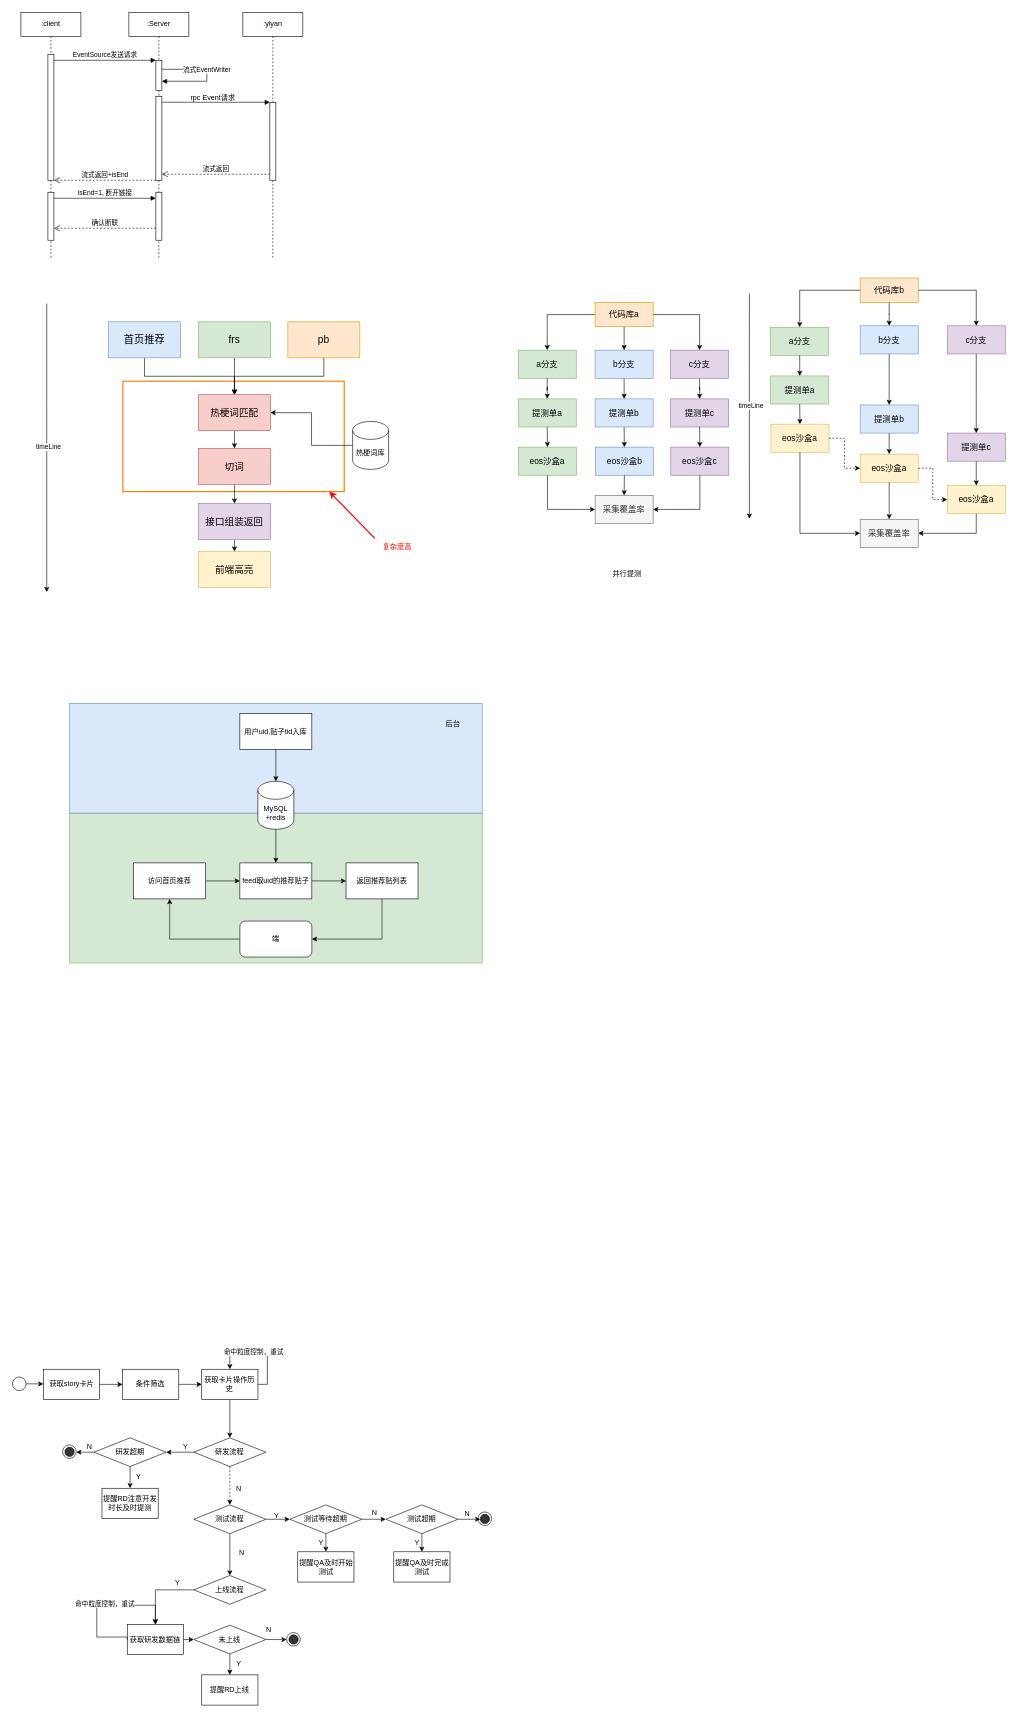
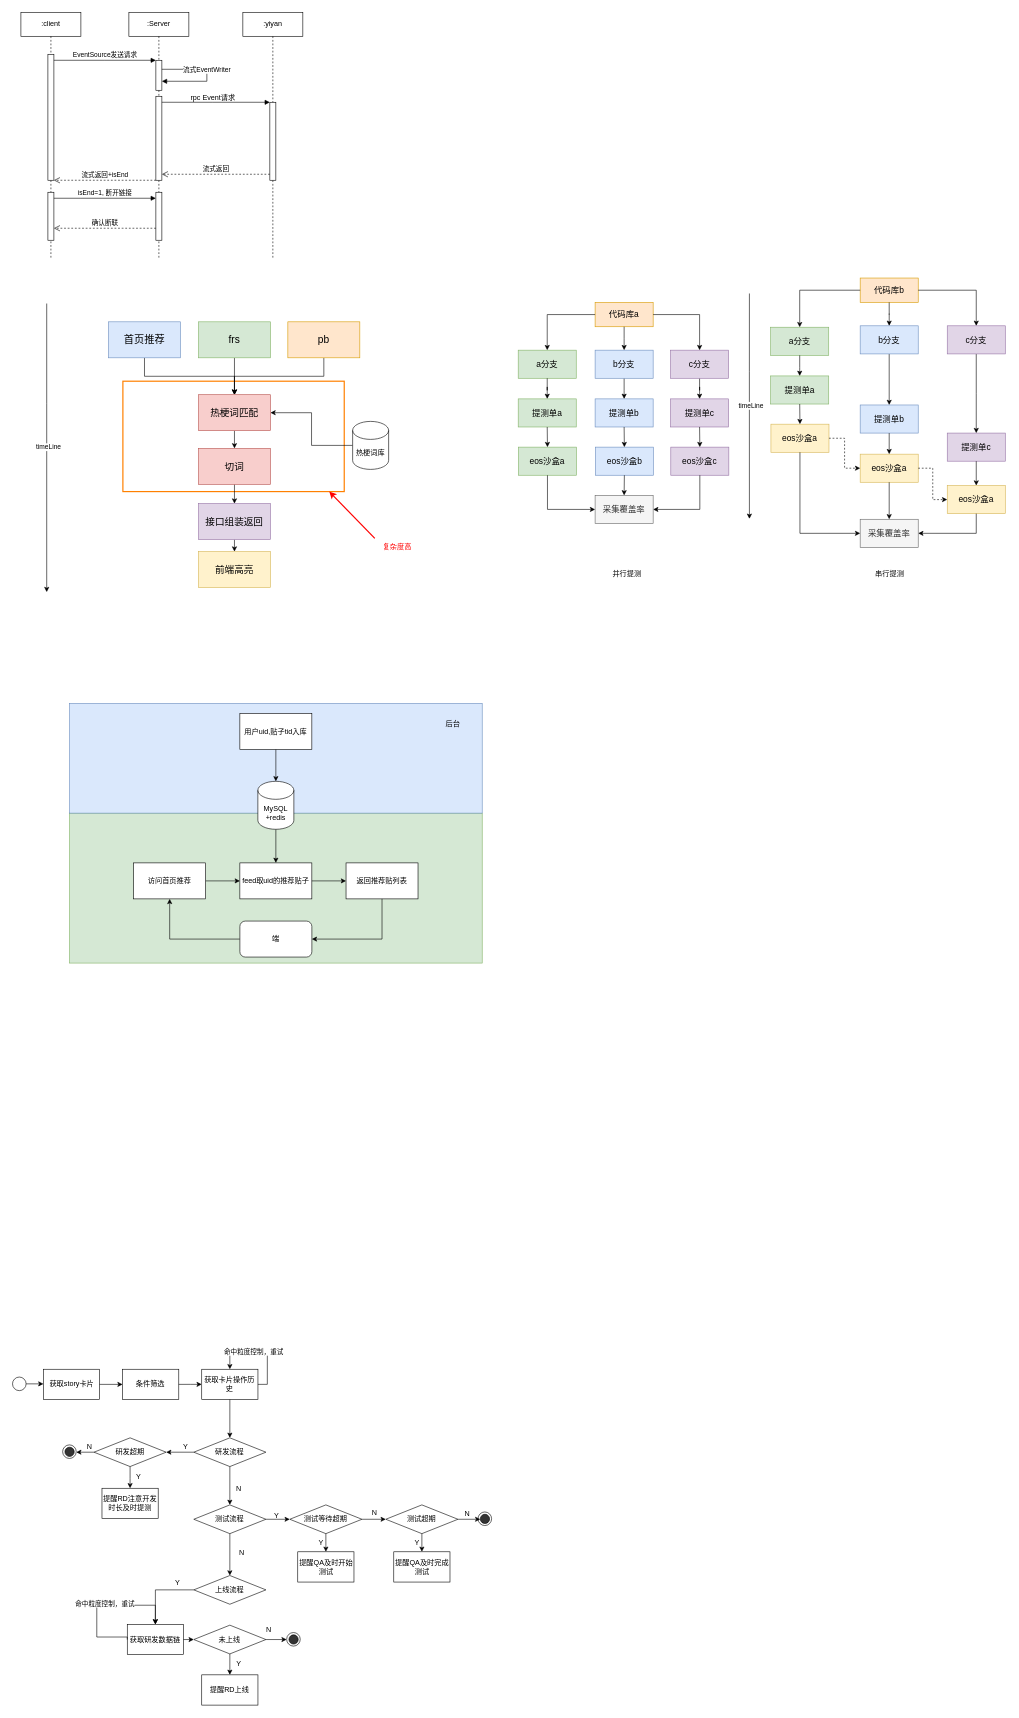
node "串行提测": added
edge "研发流程" -> "测试流程": style dashed -> solid
